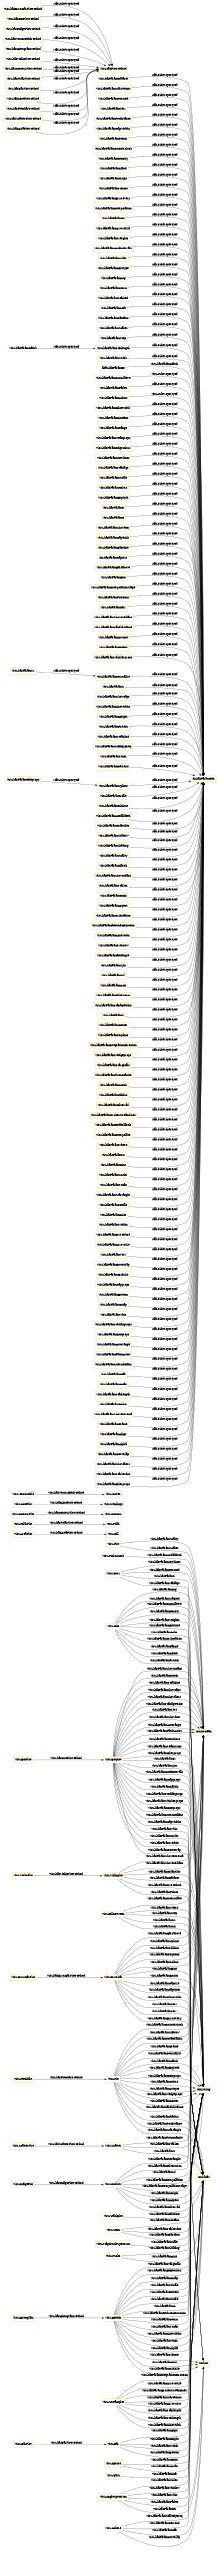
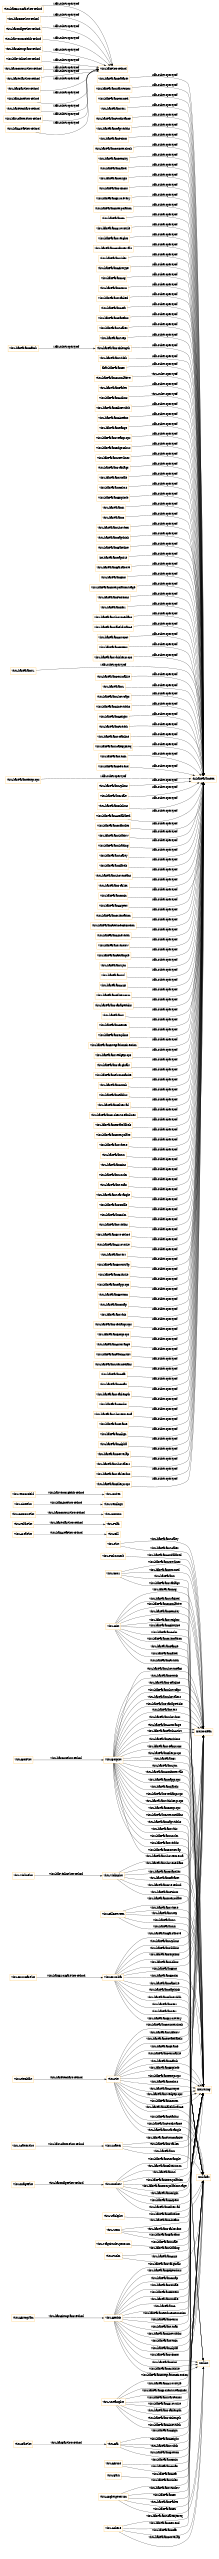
edge "float:hasParamFs" -> "ds:hasParameter": label "visu:hasParamHatch" -> "rdfs:subPropertyOf"
edge "visu:hasParamY1" -> "visu:hasParamNormalize": now "visu:hasParamY1" -> "ds:hasParameter"
edge "visu:hasParamTextprops" -> "visu:hasParamUplims": now "visu:hasParamTextprops" -> "ds:hasParameter"
edge "visu:AngleSpectrum" -> "xsd:float": label "visu:hasParamWhis" -> "visu:hasParamFs"
